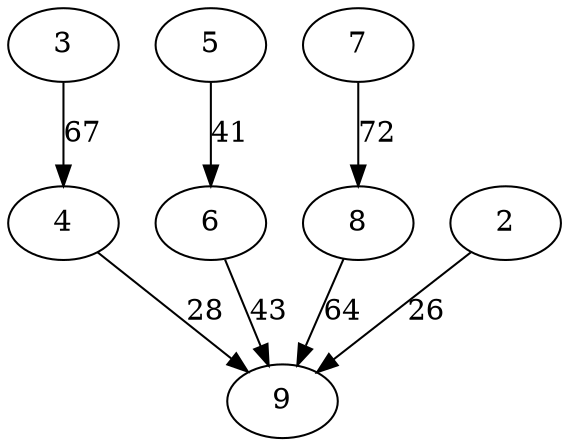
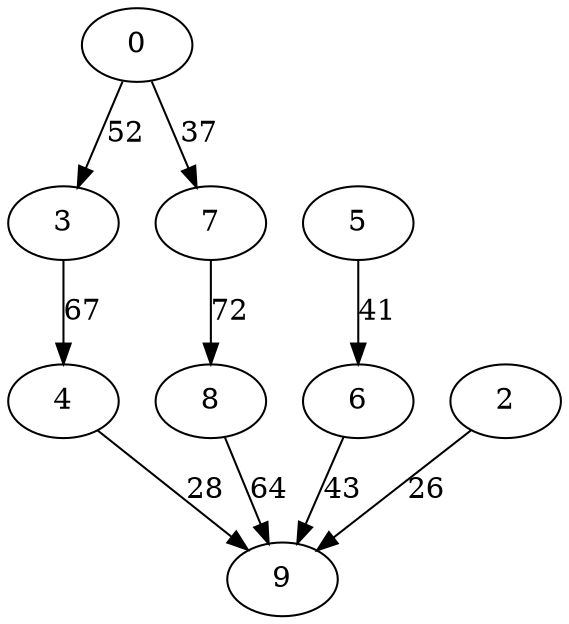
node "0": added
